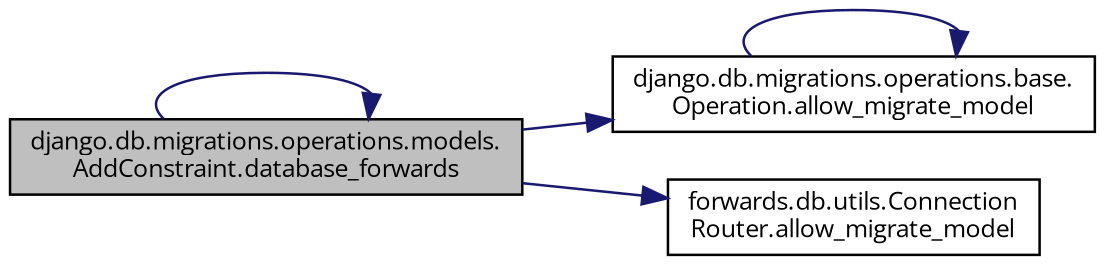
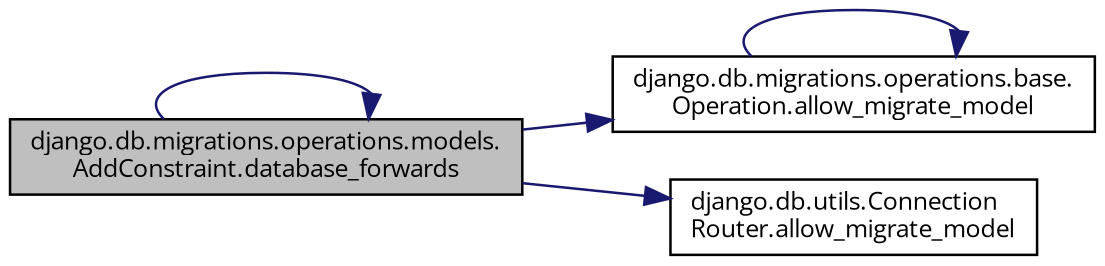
node "forwards.db.utils.Connection Router.allow_migrate_model": label "forwards.db.utils.Connection Router.allow_migrate_model" -> "django.db.utils.Connection Router.allow_migrate_model"
